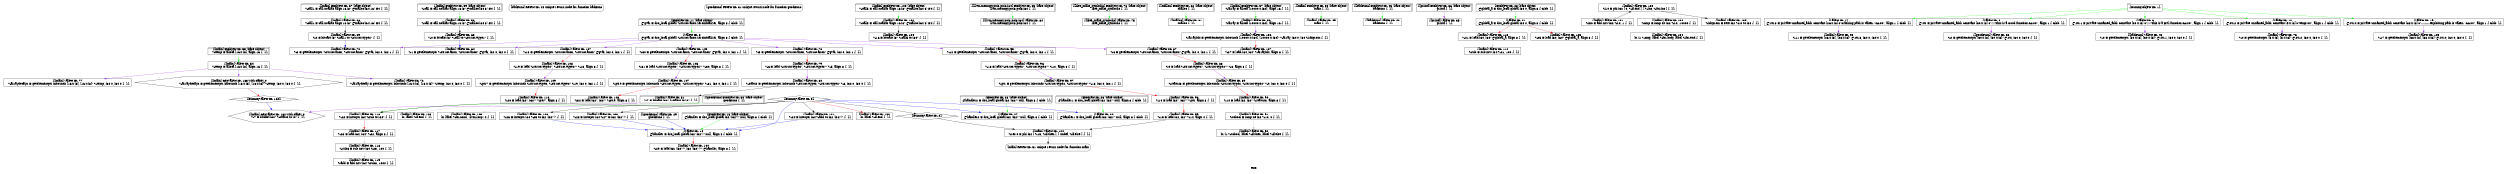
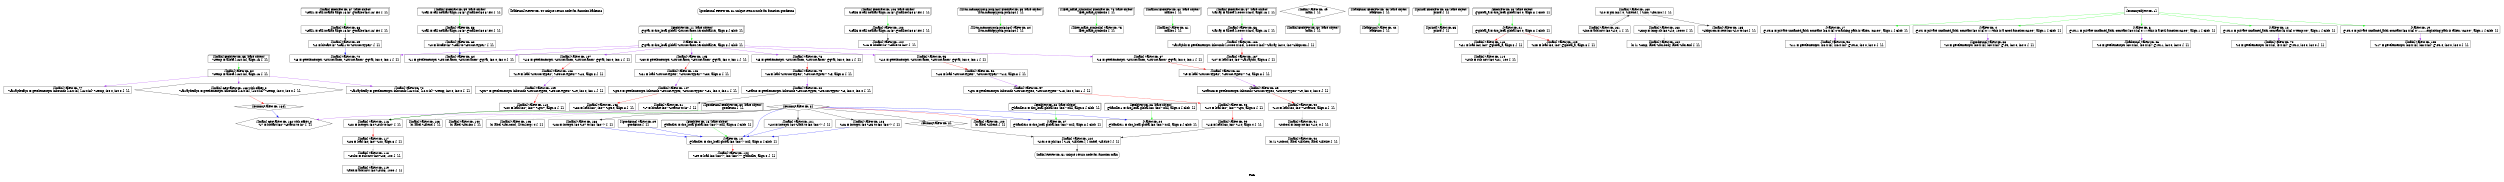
edge "{[main] FIObjPN ID: 50 (base object) main {  }}" -> "{[main] ValPN ID: 49 main {  }}": reversed
edge "{[printf] FIObjPN ID: 36 (base object) printf {  }}" -> "{[printf] ValPN ID: 35 printf {  }}": color purple -> green
node "{[main] ValPN ID: 49 main {  }}": shape box -> diamond
node "{[main] ValPN ID: 81 %7 = bitcast i32* %status to i8* {  }}": shape box3d -> box
node "{[main] ValPN ID: 140 br label %for.inc {  }}": added
